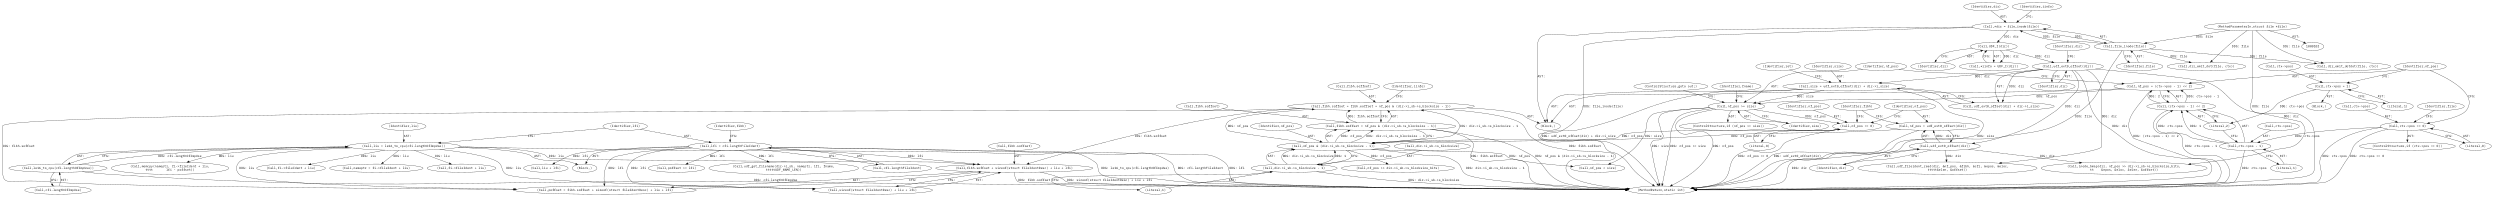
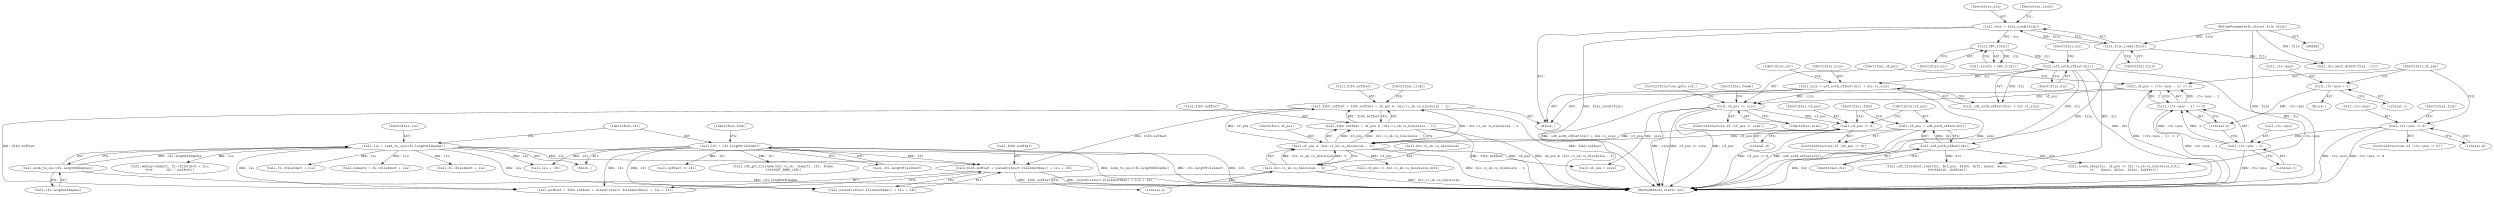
edge "(Call,*dir = file_inode(file))" -> "(Call,file_inode(file))": label "DDG: " -> "CFG: "
node "(Call,dir_emit_dot(file, ctx))": removed
node "(ControlStructure,if (nf_pos == 0))": added
edge "(Call,liu = le16_to_cpu(cfi.lengthOfImpUse))" -> "(Call,liu + lfi)": added, label "DDG: liu"
